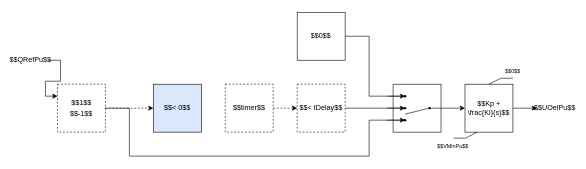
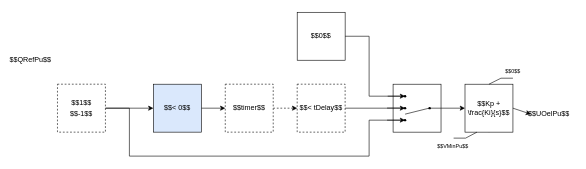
edge "$$QRefPu$$" -> "$$1$$ $$-1$$": removed
edge "$$1$$ $$-1$$" -> "$$< 0$$": style dashed -> solid
edge "$$< 0$$" -> "$$timer$$": added
node "$$UOelPu$$": moved (555, 108) -> (549, 114)
